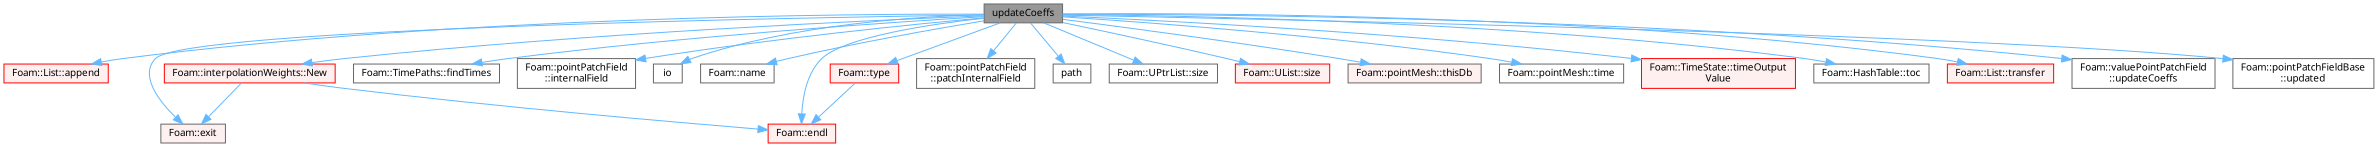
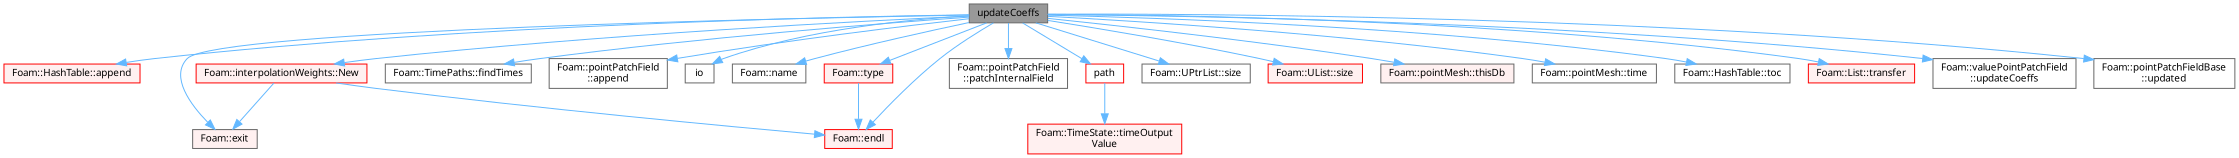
edge "updateCoeffs" -> "Foam::TimeState::timeOutput Value": now "path" -> "Foam::TimeState::timeOutput Value"
node "Foam::List::append": label "Foam::List::append" -> "Foam::HashTable::append"
node "Foam::pointPatchField ::internalField": label "Foam::pointPatchField ::internalField" -> "Foam::pointPatchField ::append"
node "path": color grey40 -> red
